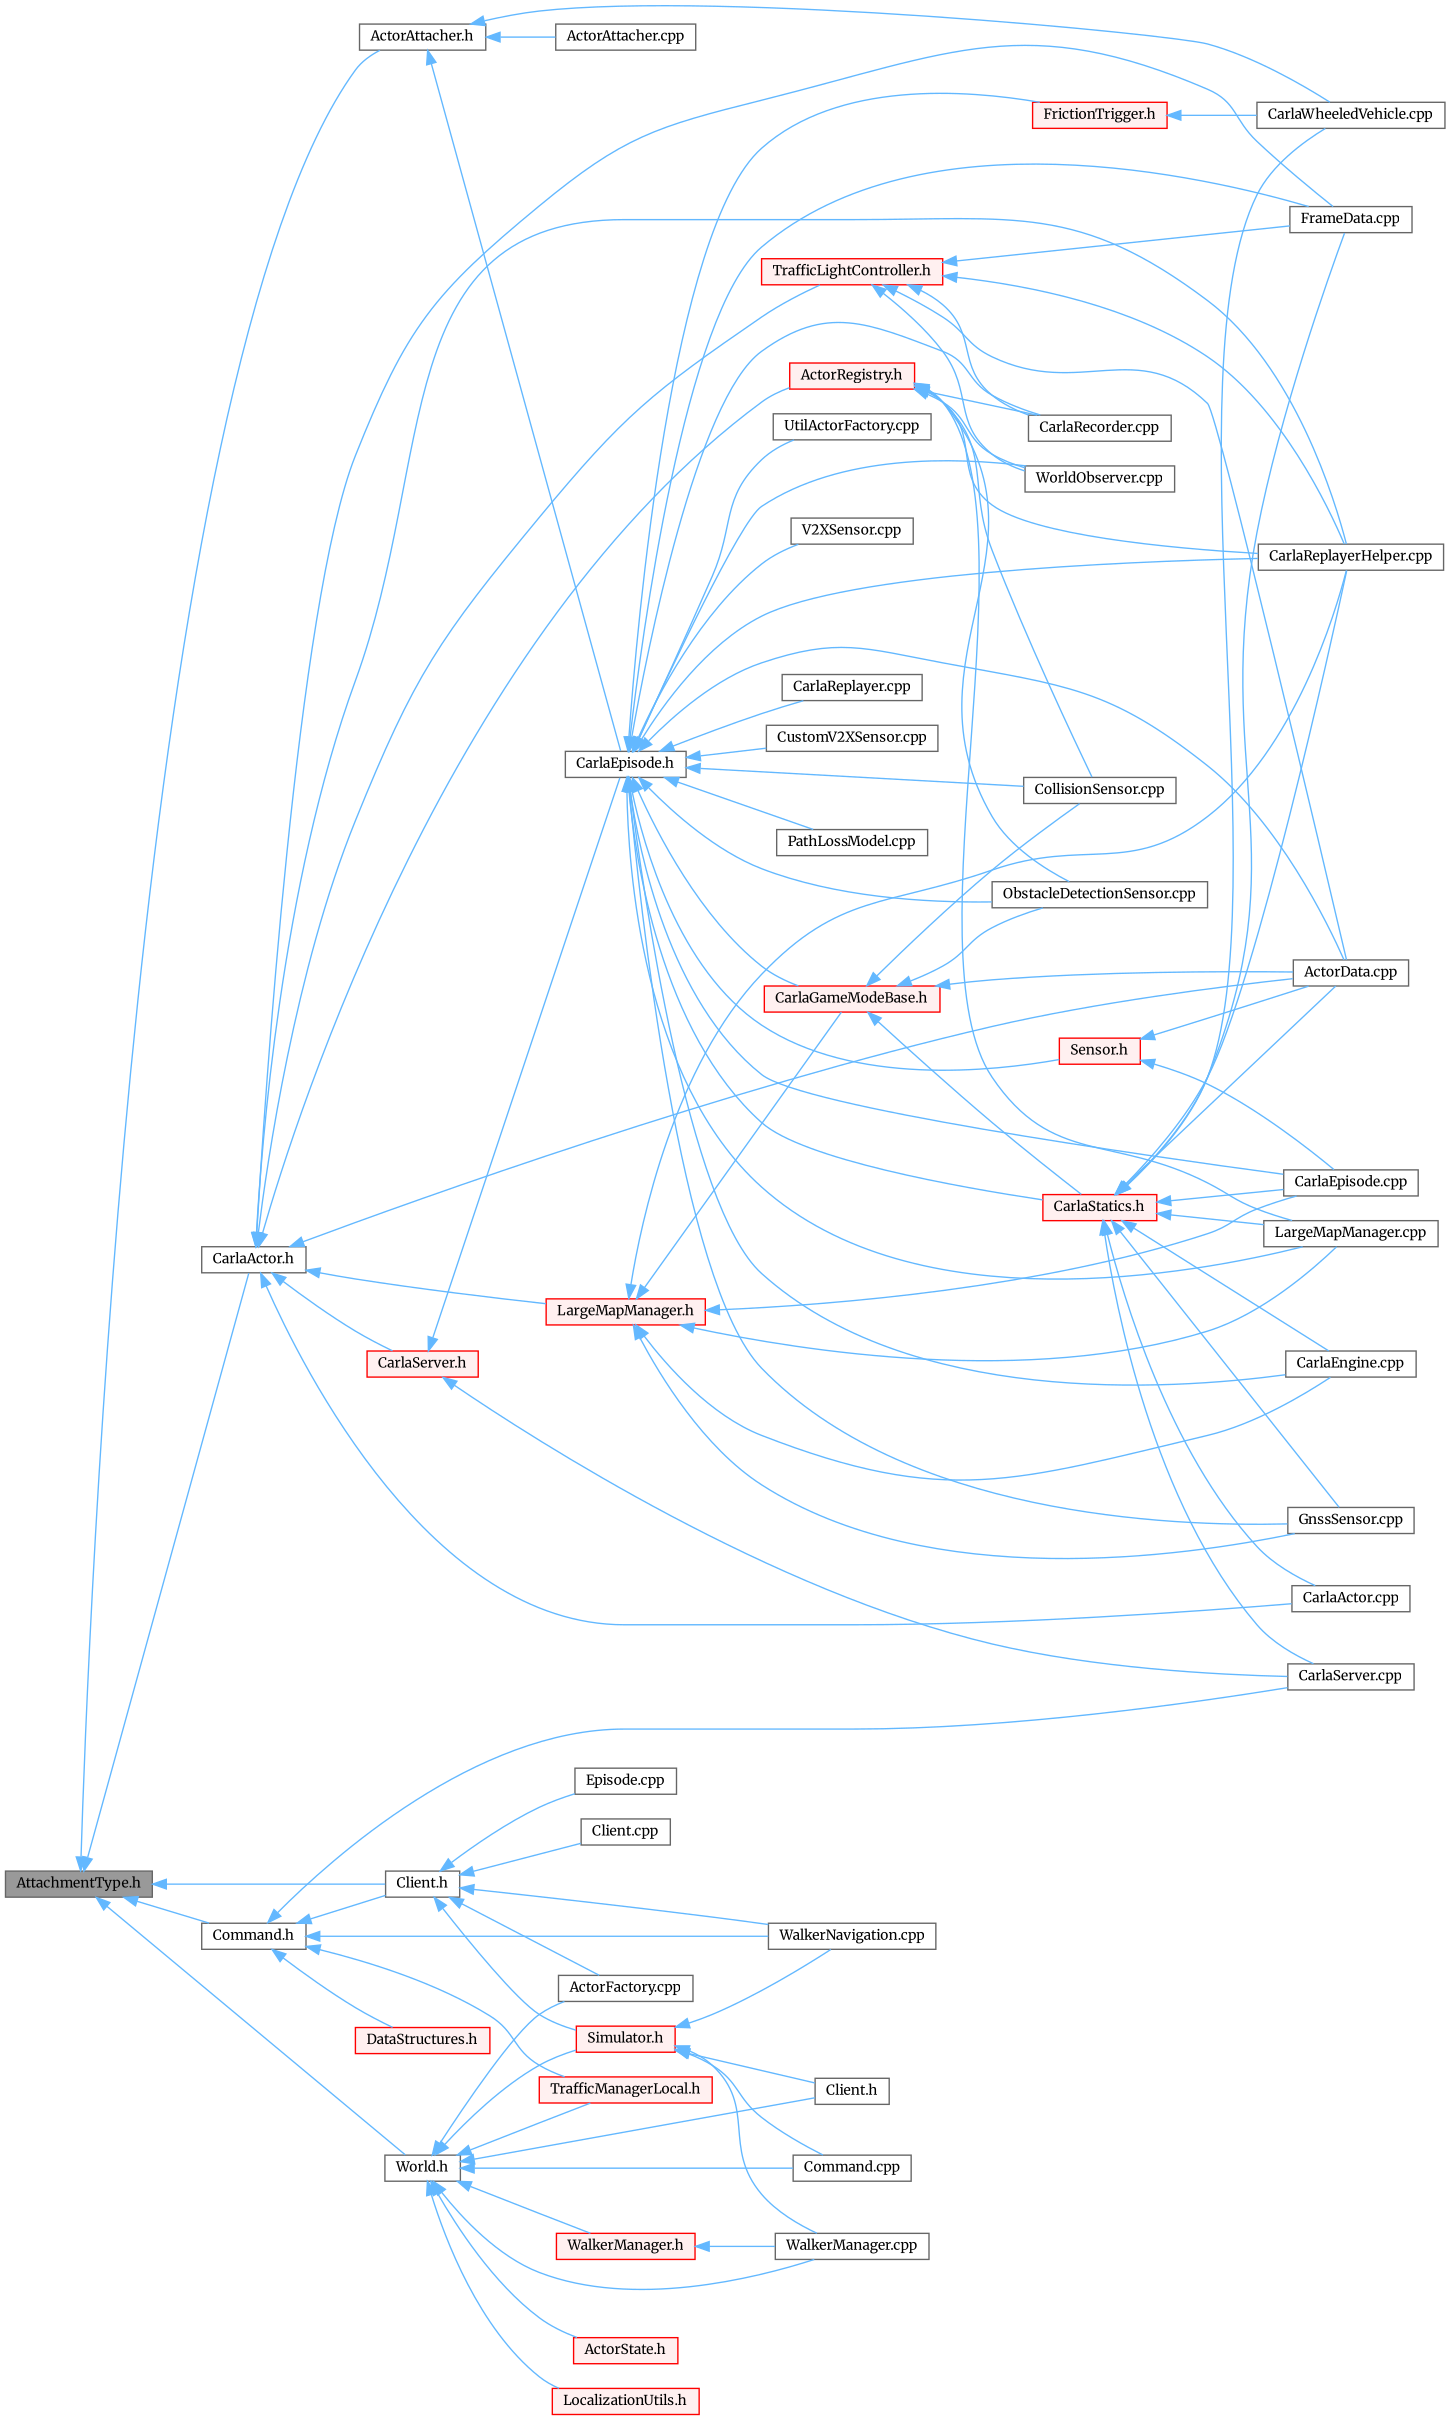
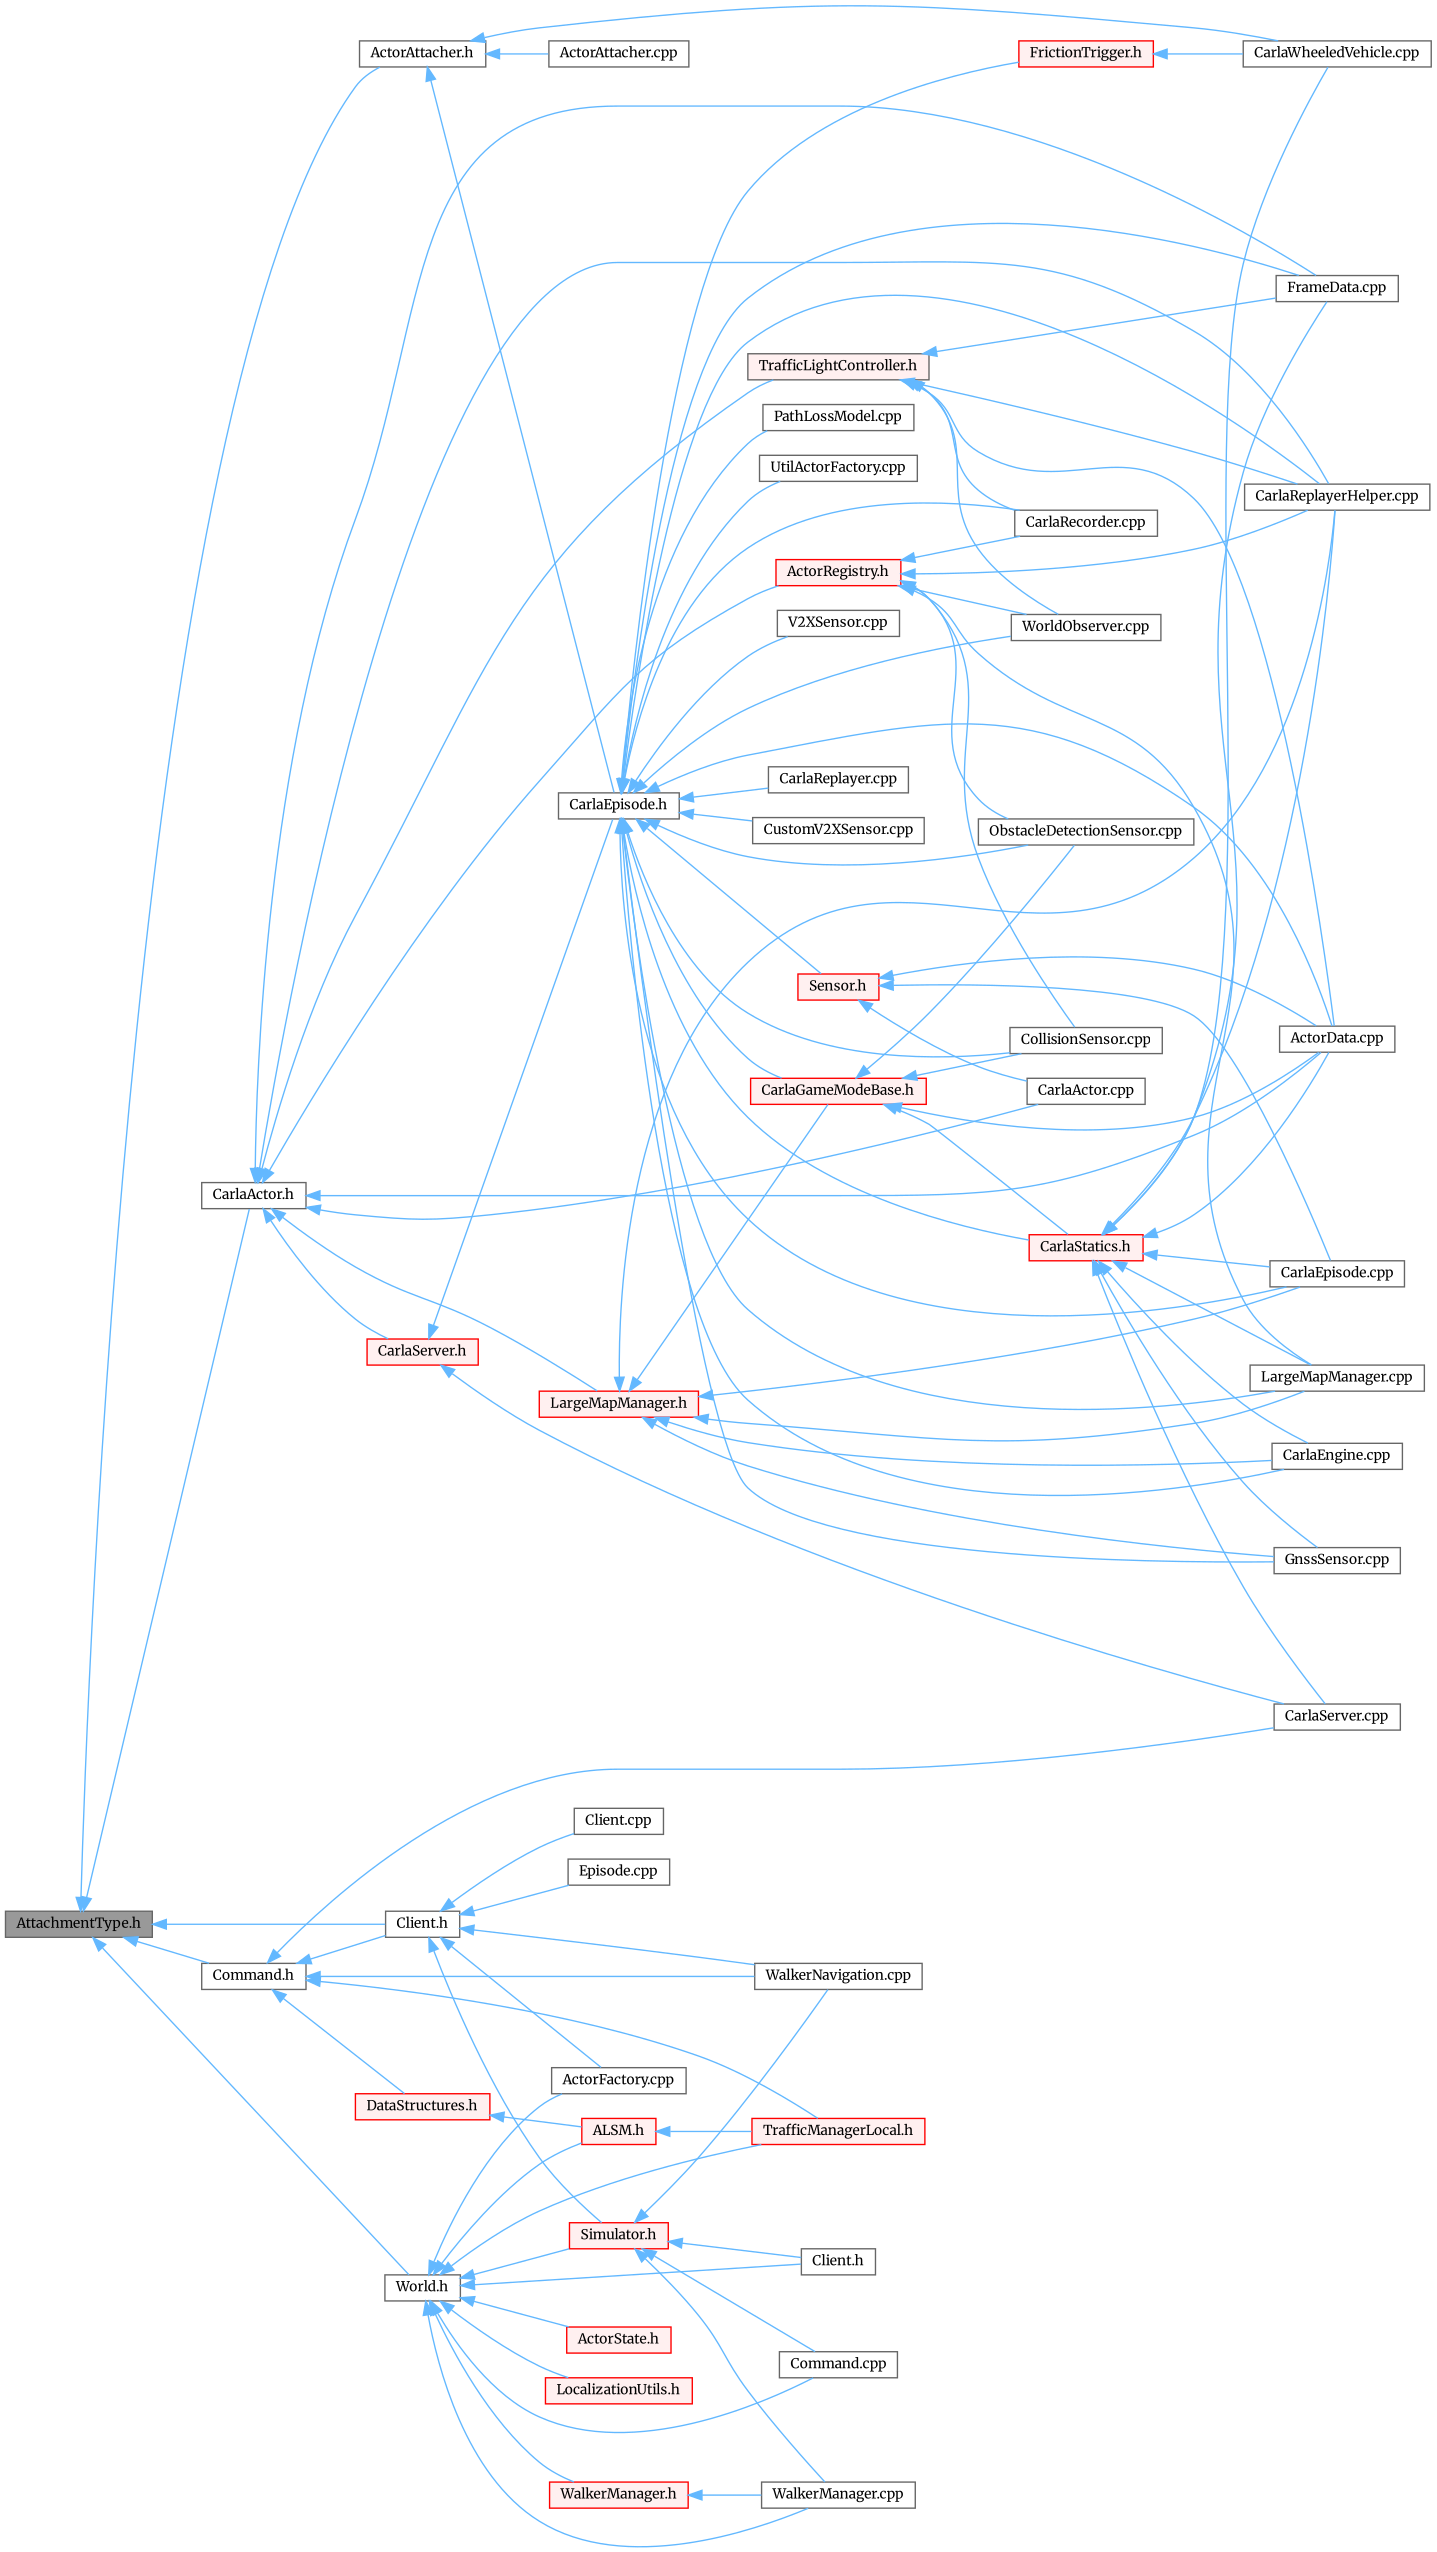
node "TrafficLightController.h": color red -> grey40
edge "CarlaActor.cpp" -> "CarlaStatics.h": now "CarlaActor.cpp" -> "Sensor.h"
node "ALSM.h": added
